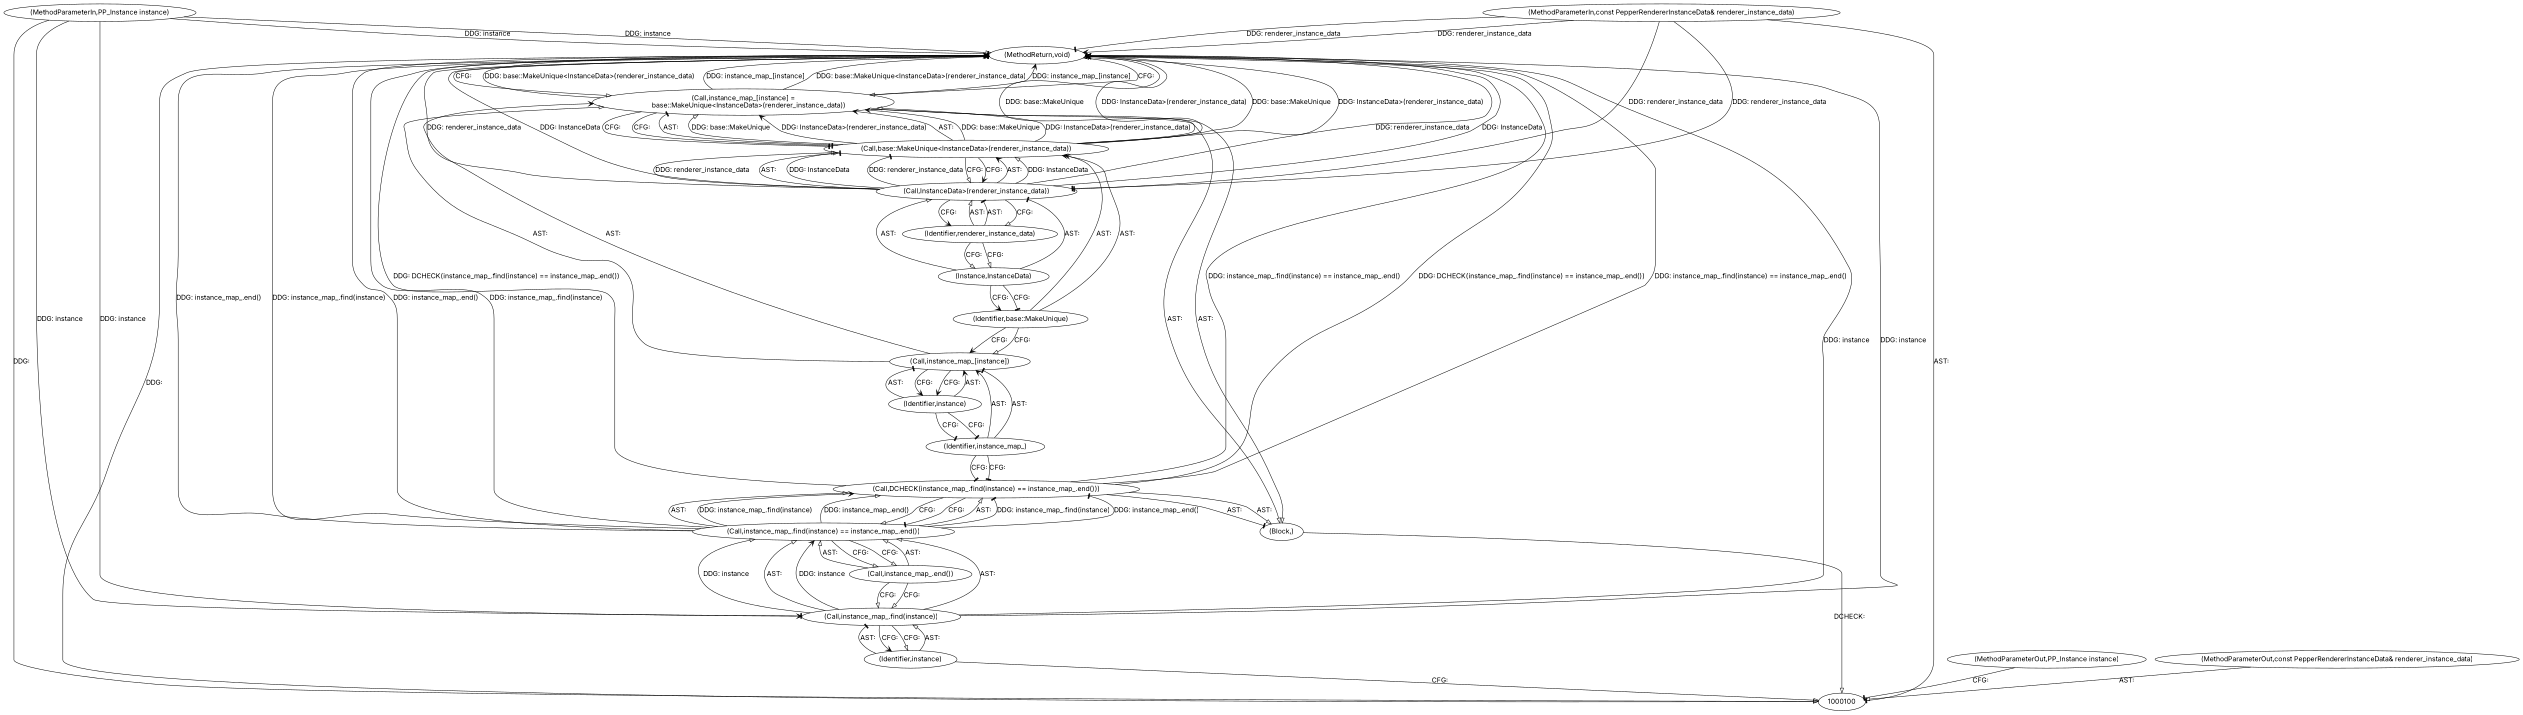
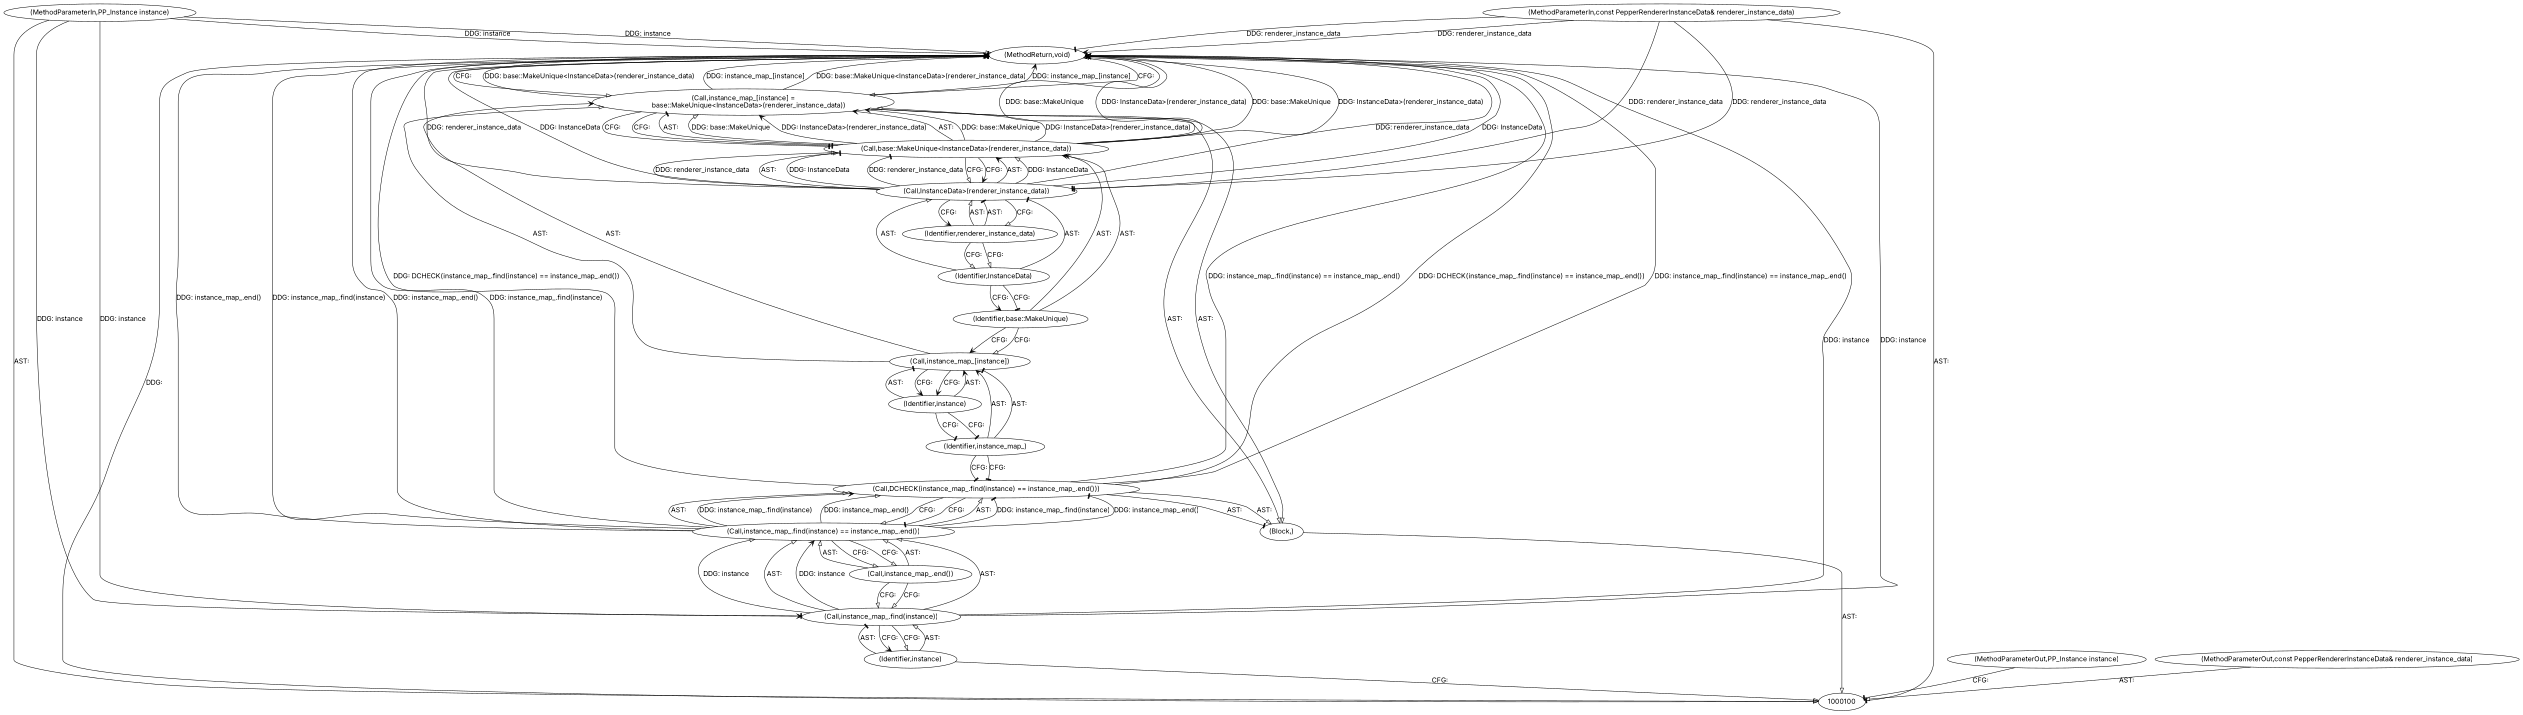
node "(Instance,InstanceData)": label "(Instance,InstanceData)" -> "(Identifier,InstanceData)"
edge "(MethodParameterIn,PP_Instance instance)" -> "1000100": label "DDG: " -> "AST: "
edge "(Block,)" -> "1000100": label "DCHECK: " -> "AST: "
